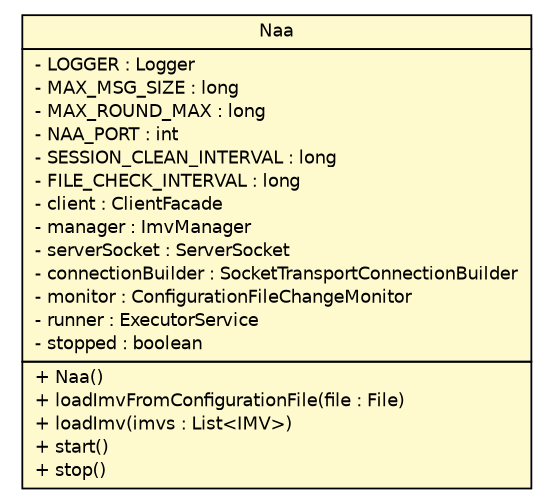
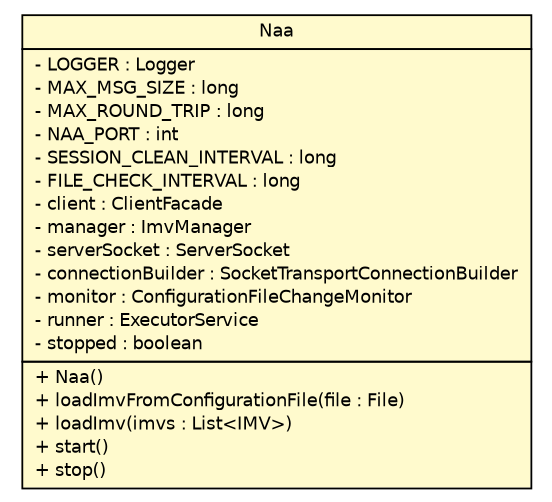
node "Naa": text "- MAX_ROUND_MAX : long" -> "- MAX_ROUND_TRIP : long"
